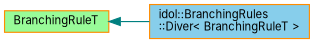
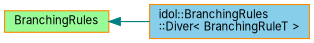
node "BranchingRuleT": label "BranchingRuleT" -> "BranchingRules"
